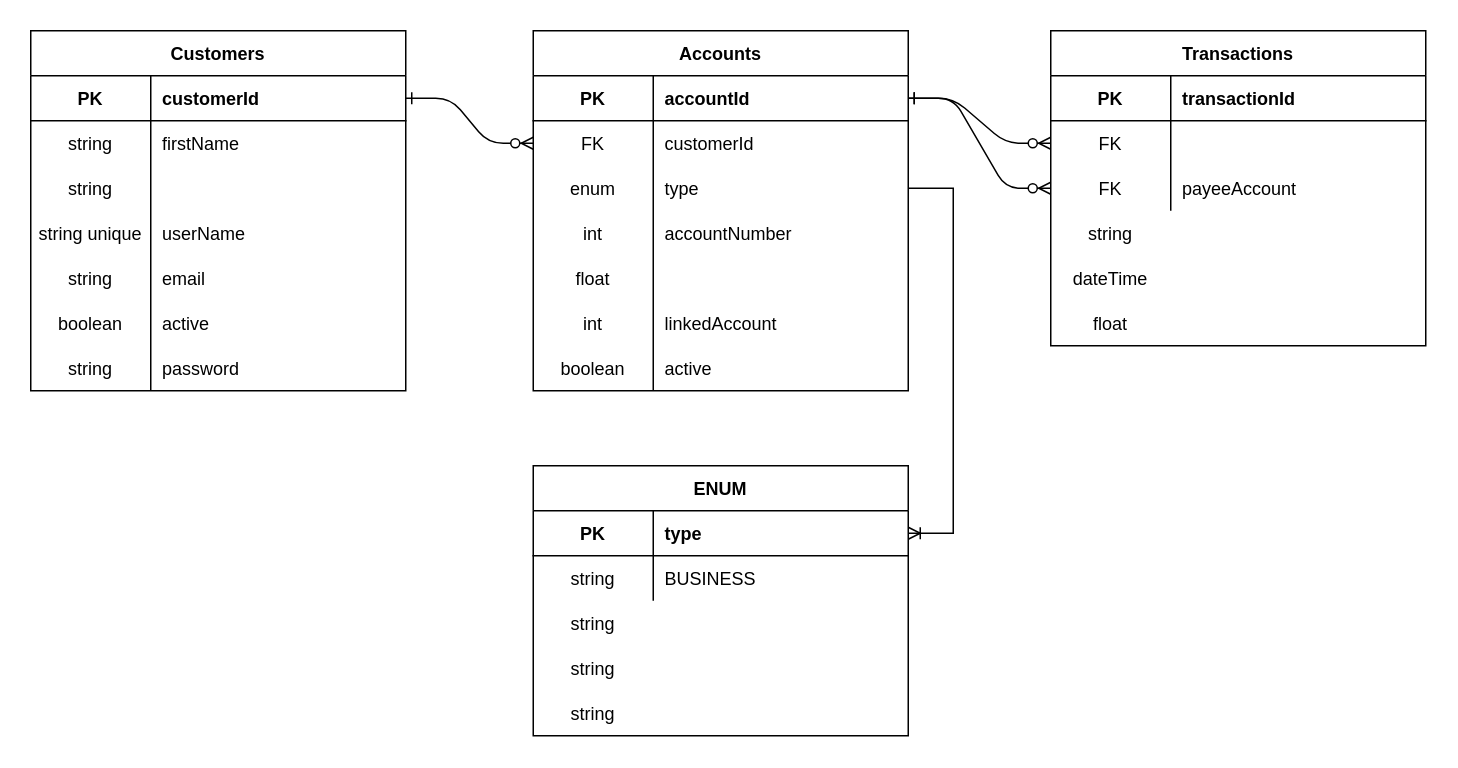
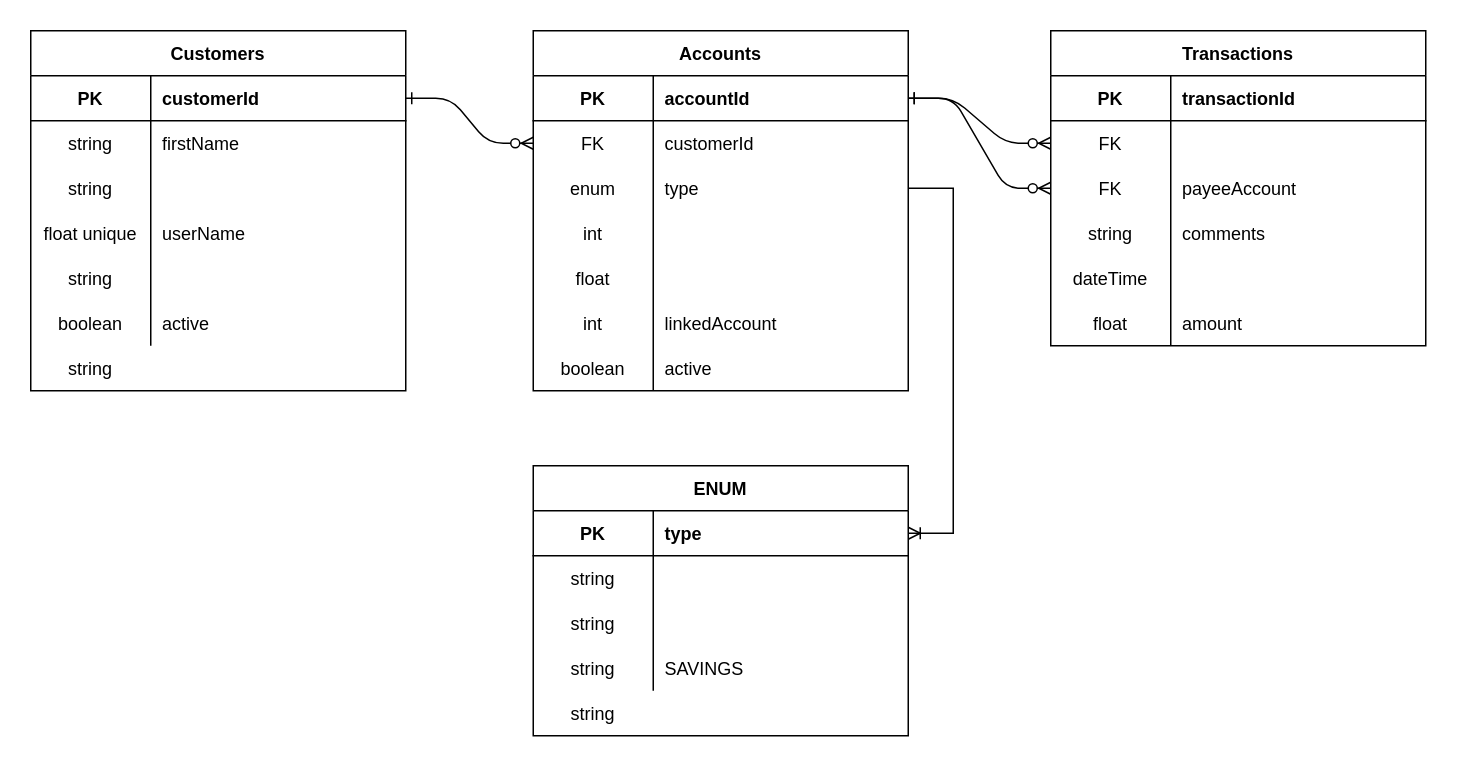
node "accountNumber": removed
node "comments": added
node "string unique": label "string unique" -> "float unique"
node "email": removed
node "amount": added
node "password": removed
node "BUSINESS": removed
node "SAVINGS": added
